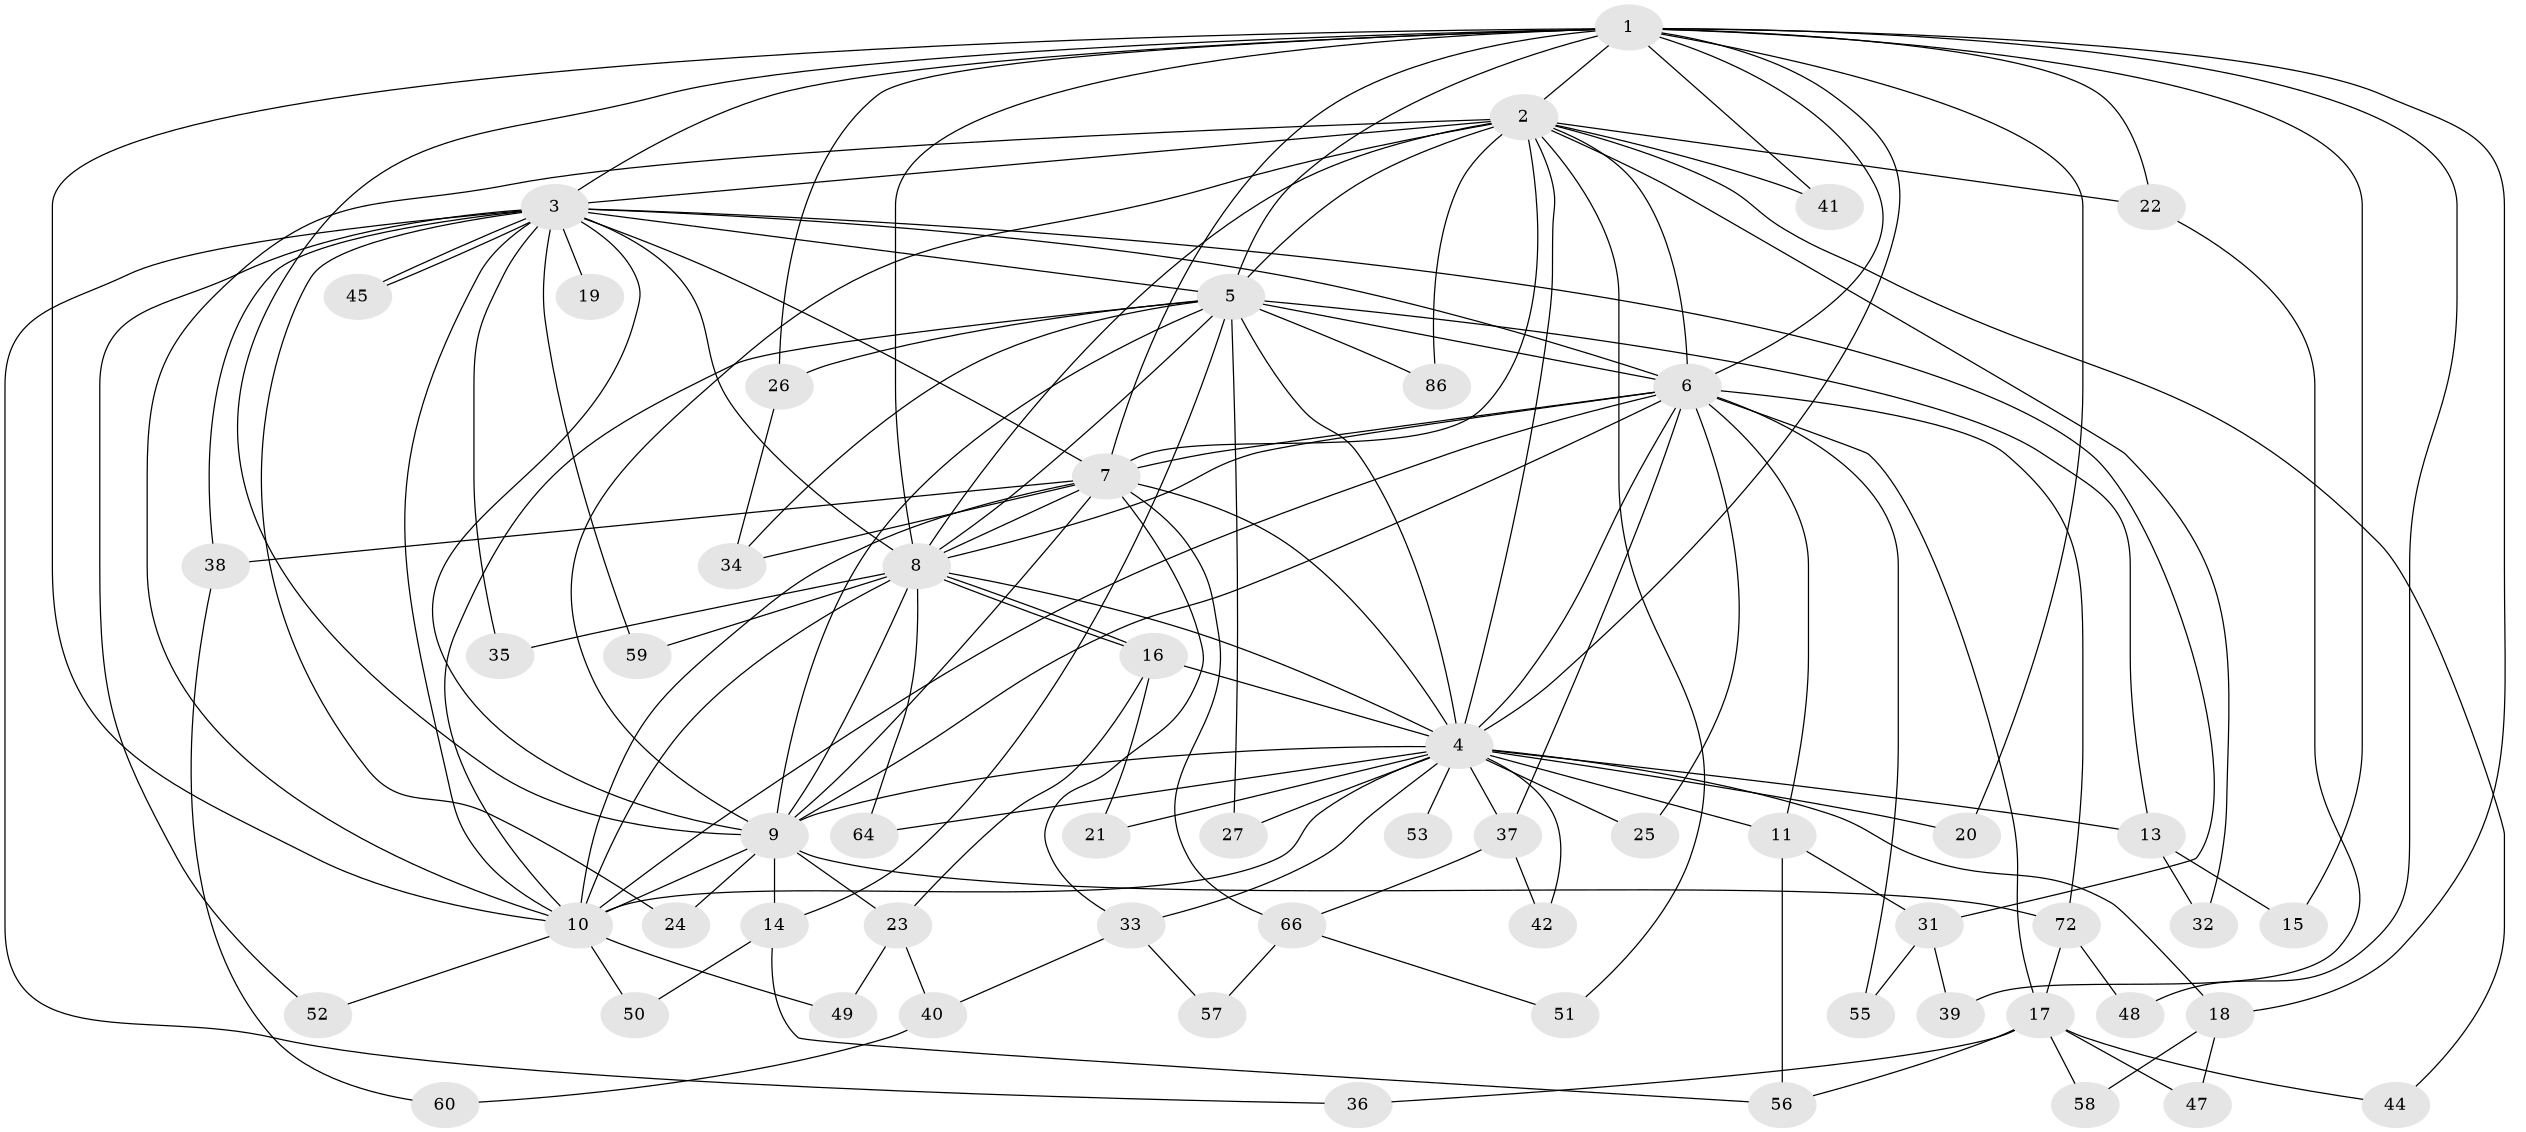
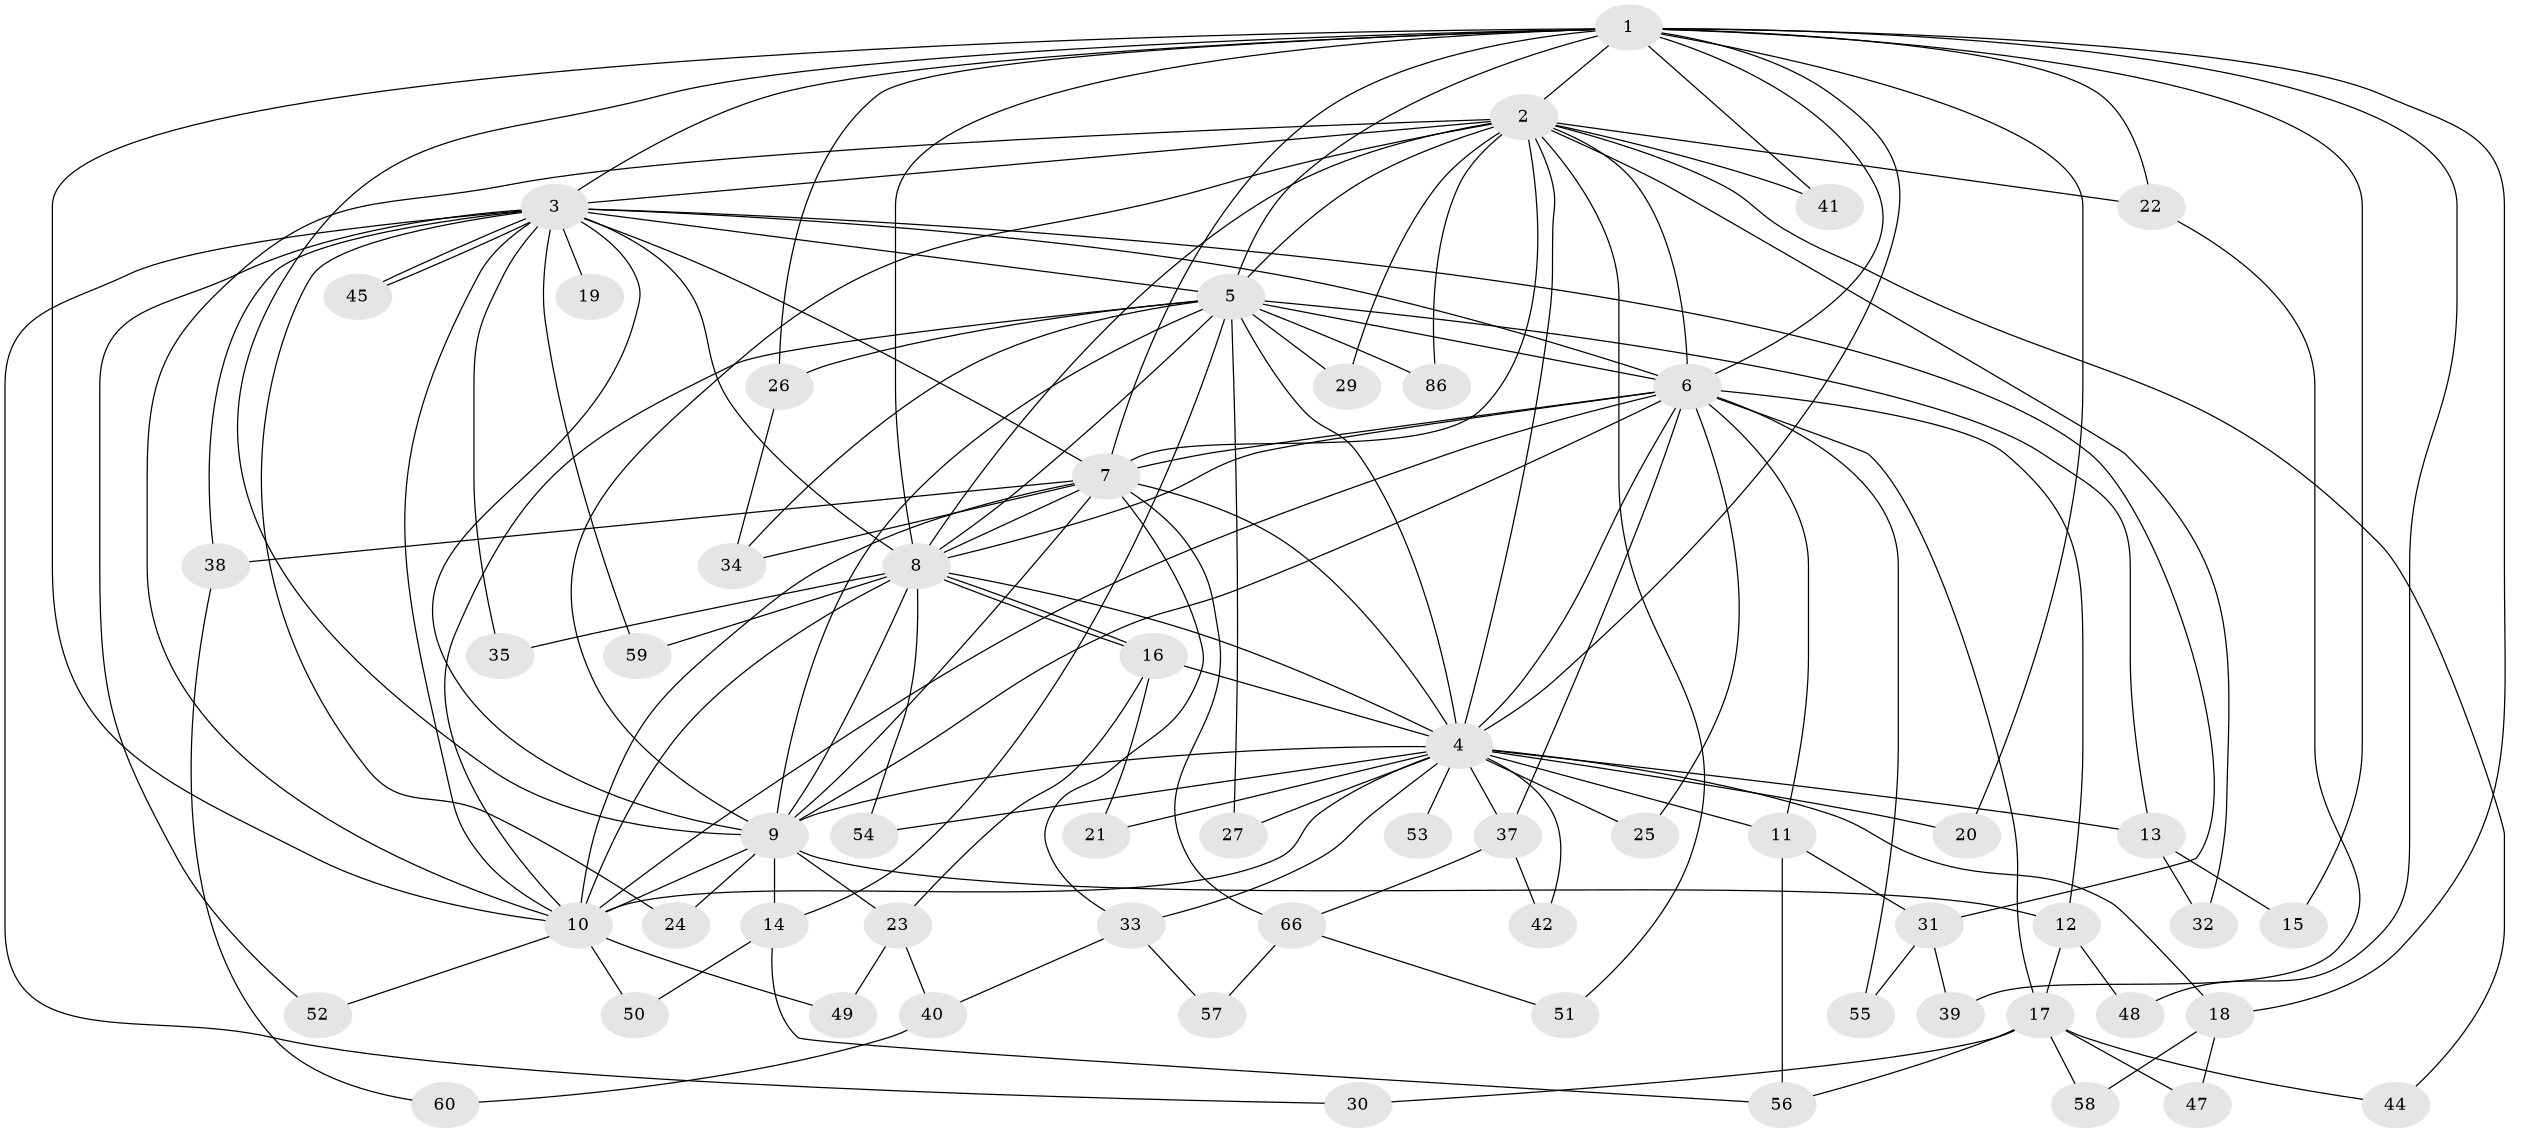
node "29": added
node "64": label "64" -> "54"
node "72": label "72" -> "12"
node "36": label "36" -> "30"
